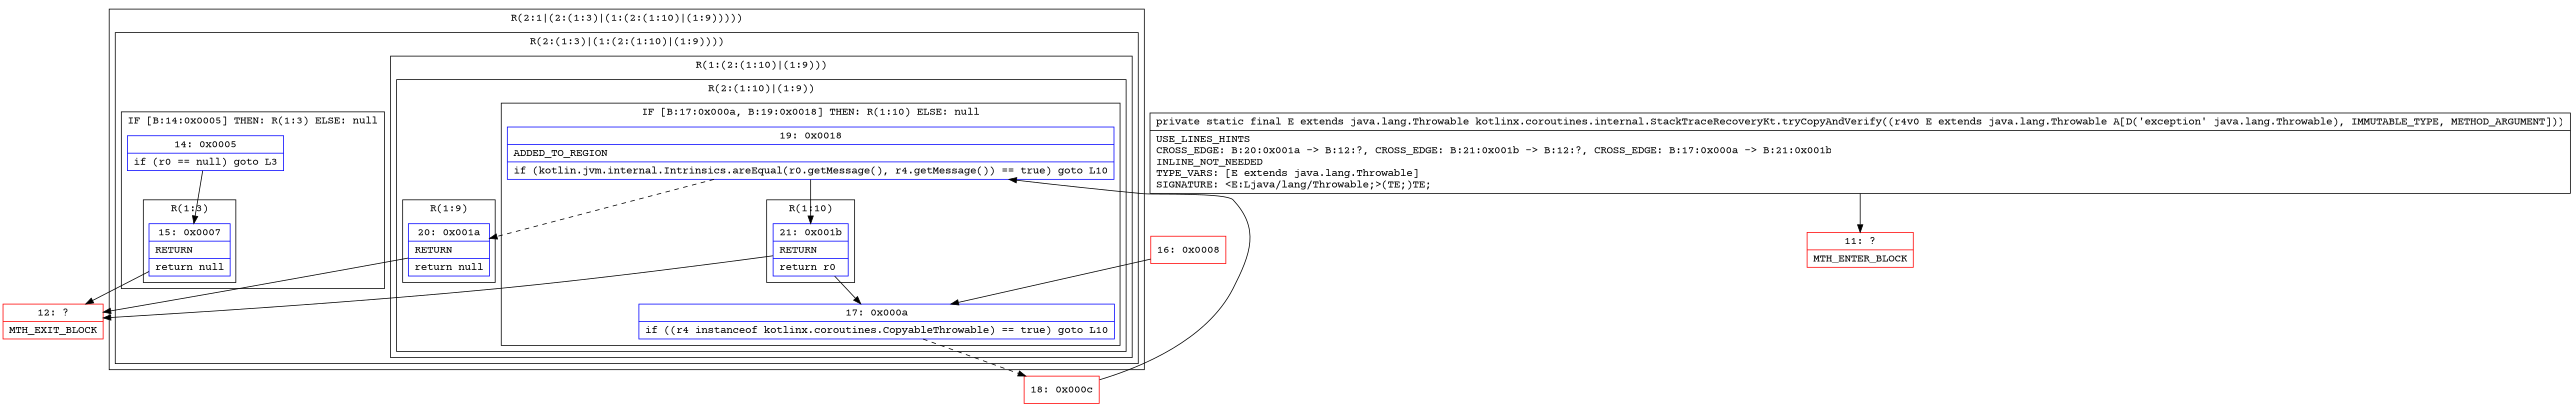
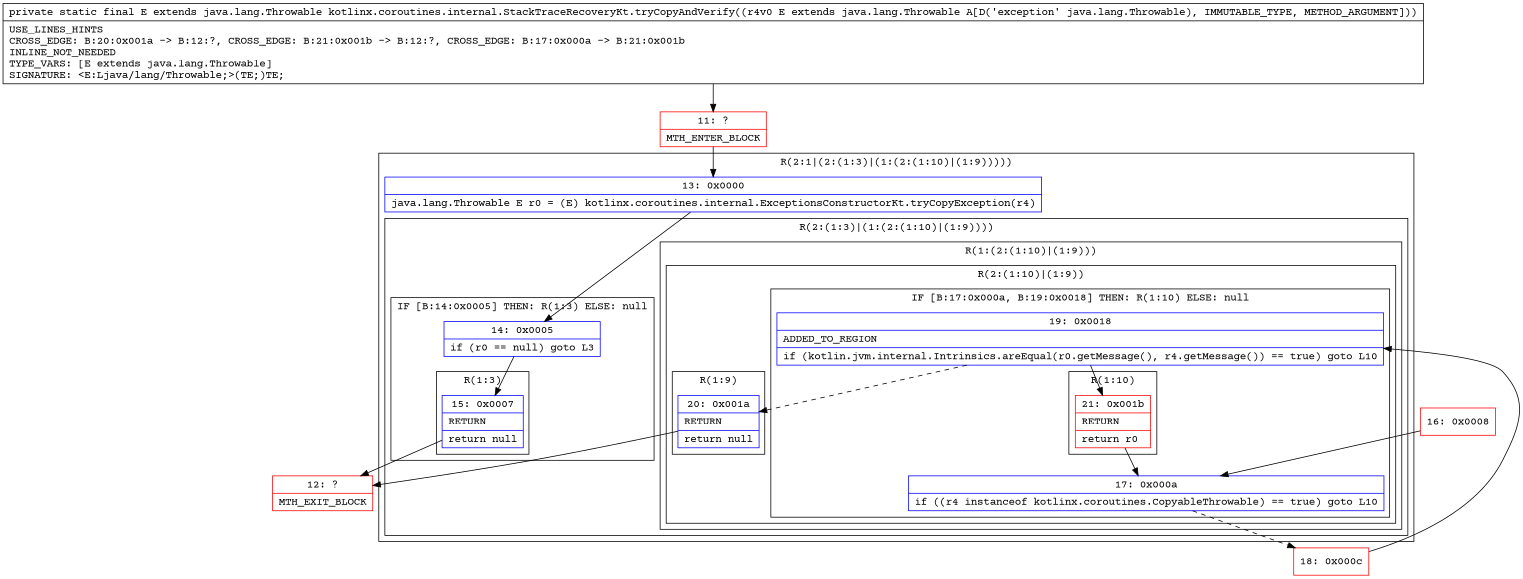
node "13: 0x0000": added
node "21: 0x001b": color blue -> red
edge "21: 0x001b" -> "12: ?": removed
